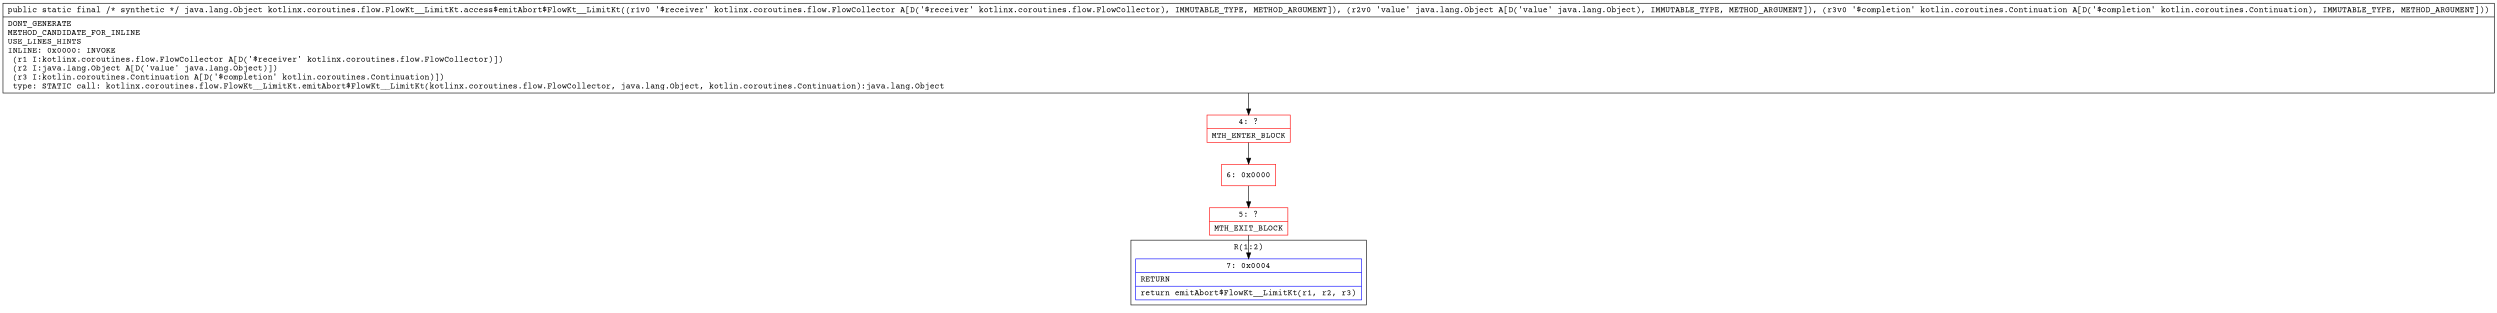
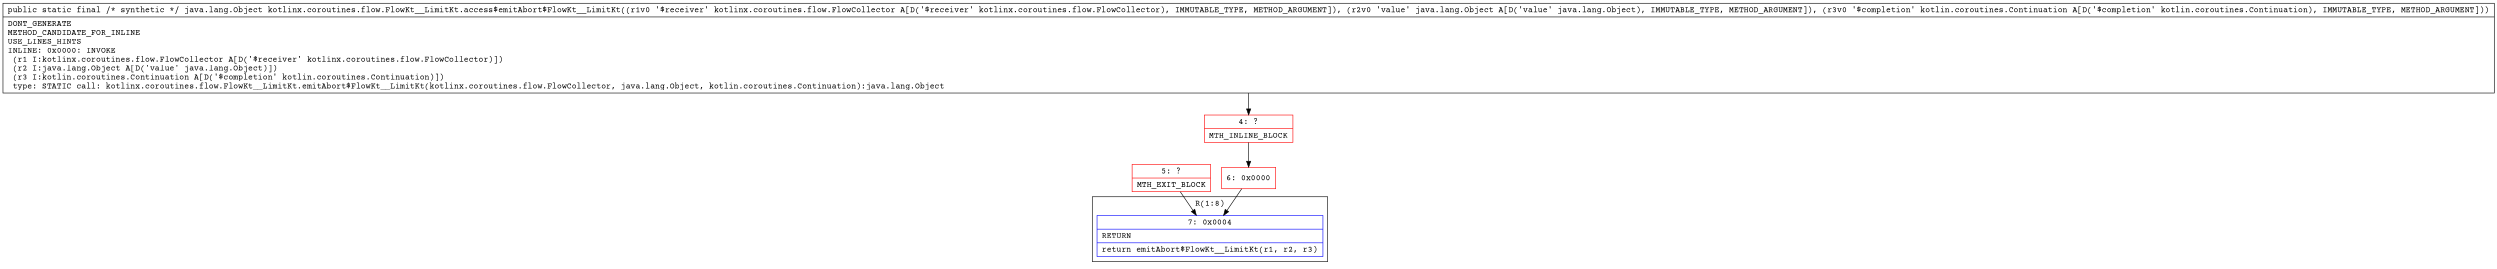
node "4: ?": text "MTH_ENTER_BLOCK" -> "MTH_INLINE_BLOCK"
edge "6: 0x0000" -> "5: ?": now "6: 0x0000" -> "7: 0x0004"
cluster "R(1:2)": label "R(1:2)" -> "R(1:8)"
